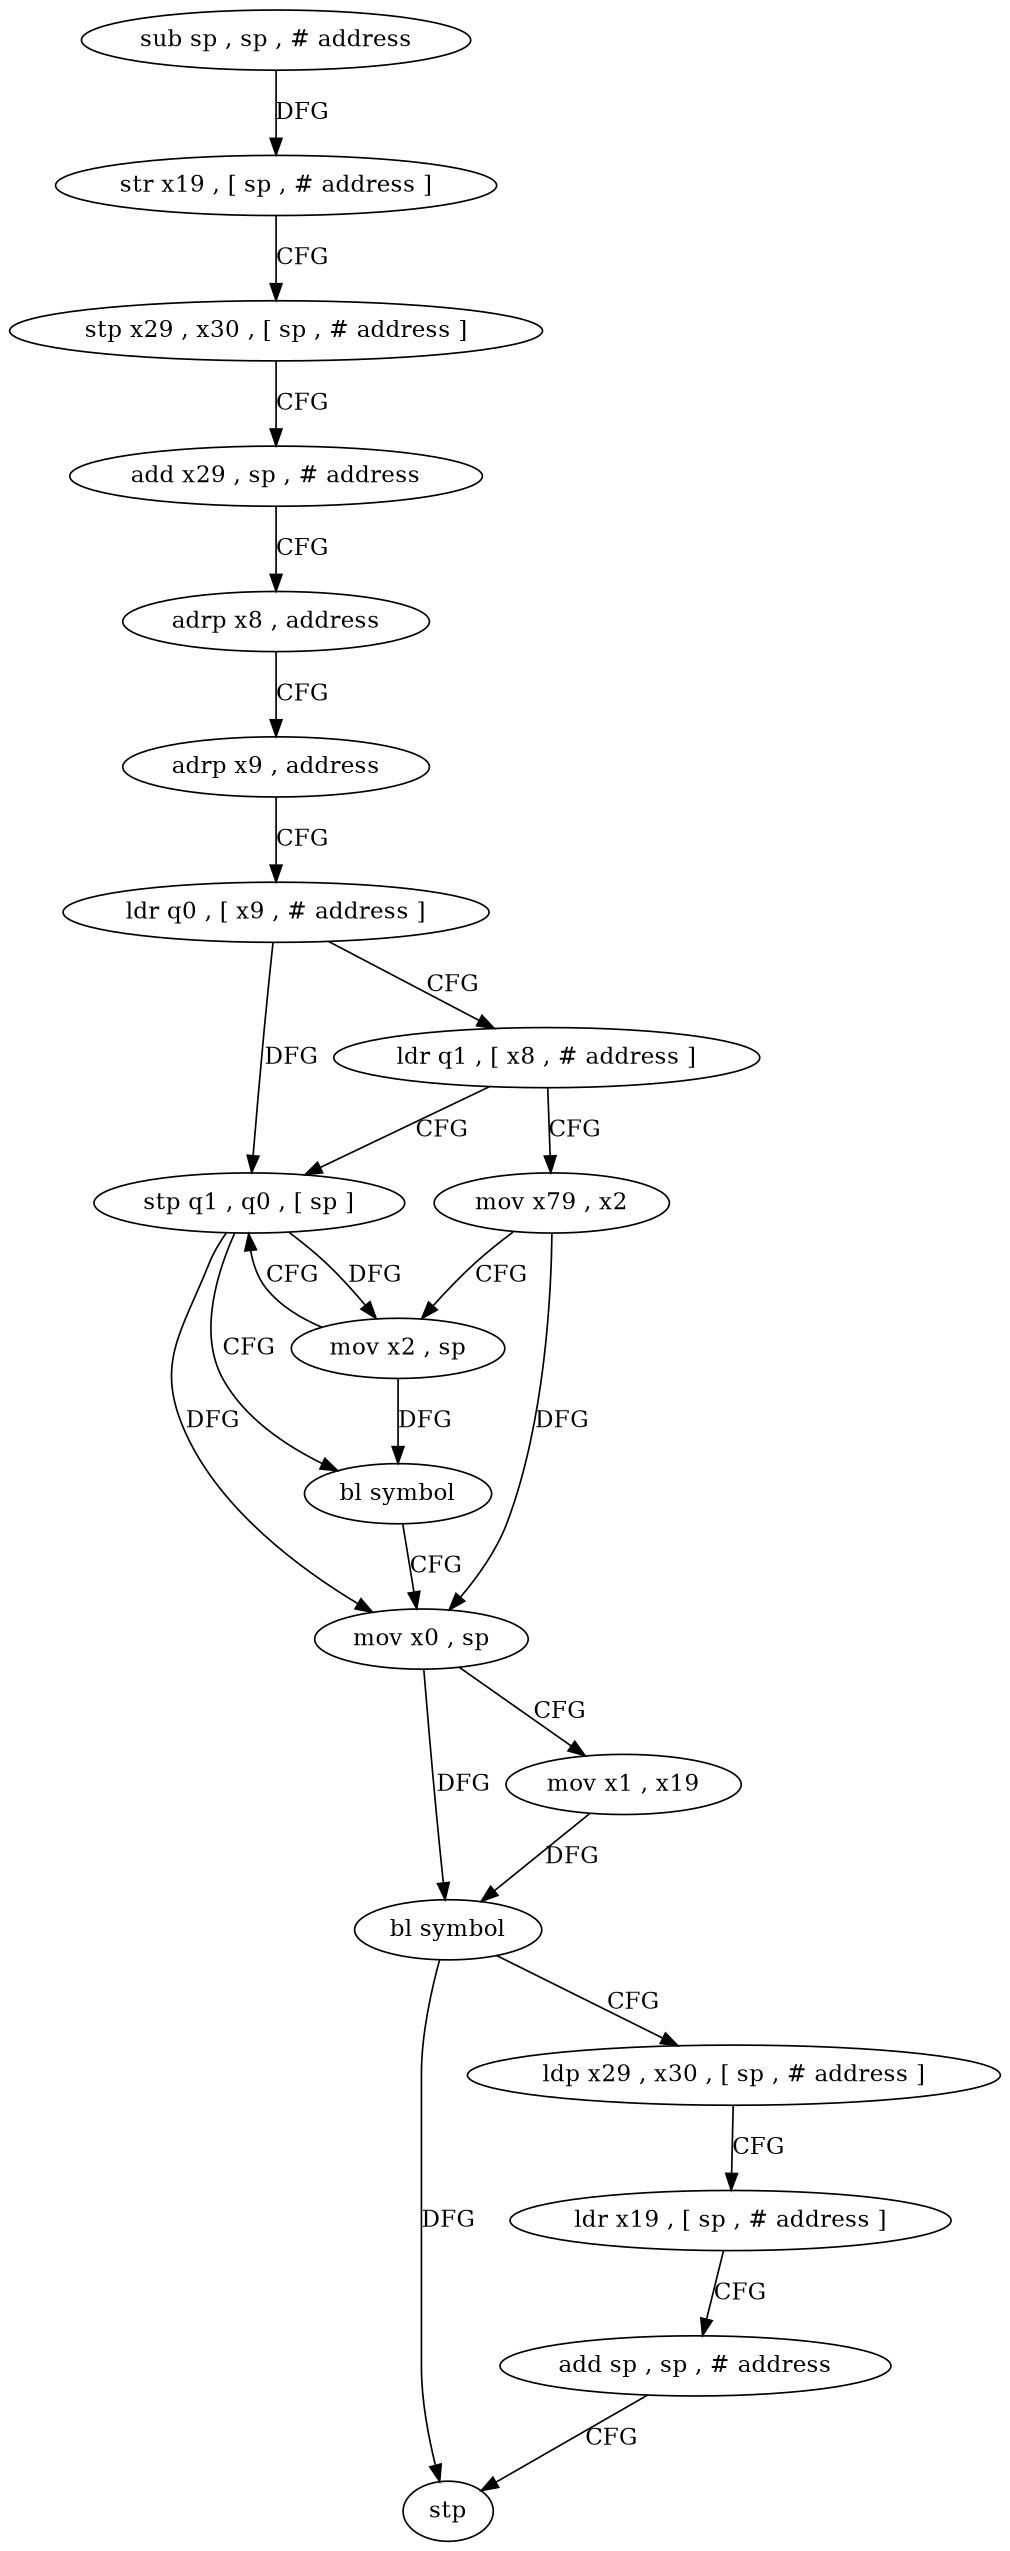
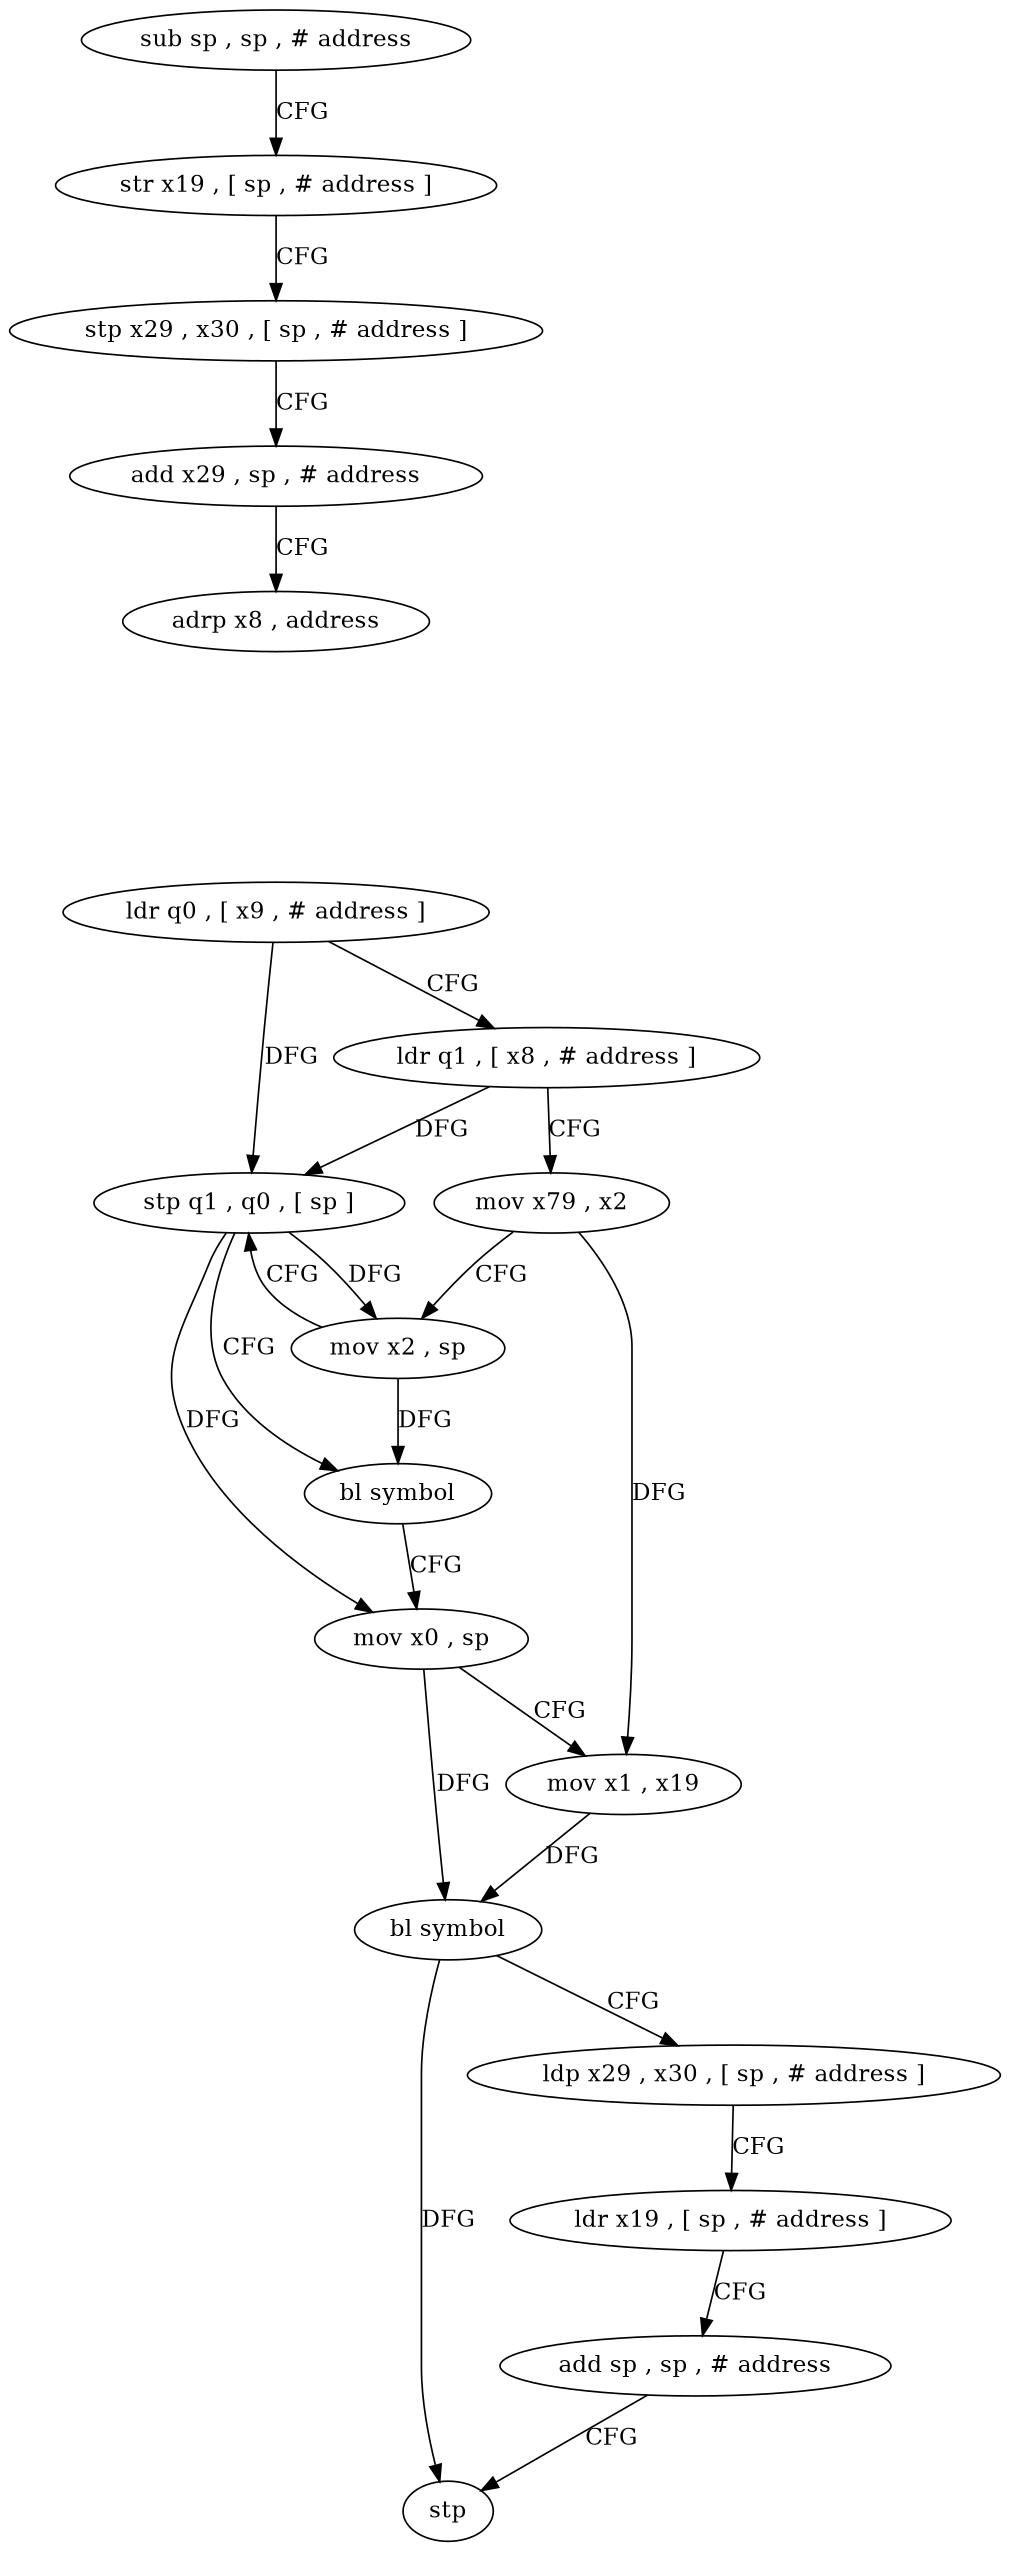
edge "sub sp , sp , # address" -> "str x19 , [ sp , # address ]": label "DFG" -> "CFG"
node "adrp x9 , address": removed
edge "ldr q1 , [ x8 , # address ]" -> "stp q1 , q0 , [ sp ]": label "CFG" -> "DFG"
edge "mov x79 , x2" -> "mov x0 , sp": now "mov x79 , x2" -> "mov x1 , x19"
